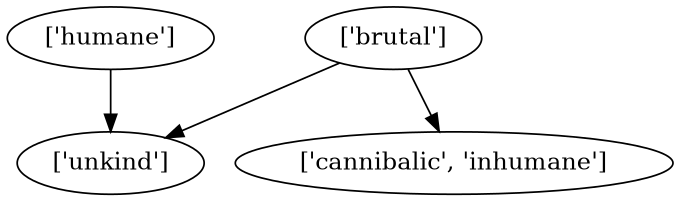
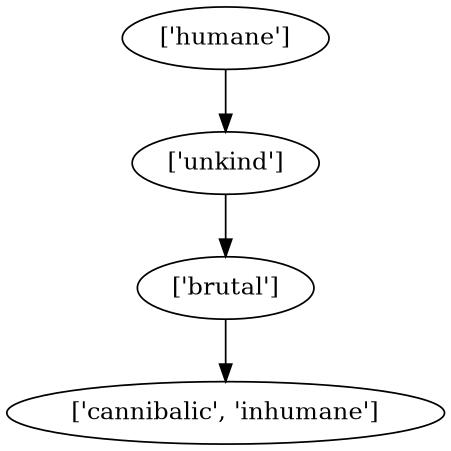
edge "['brutal']" -> "['unkind']": reversed
